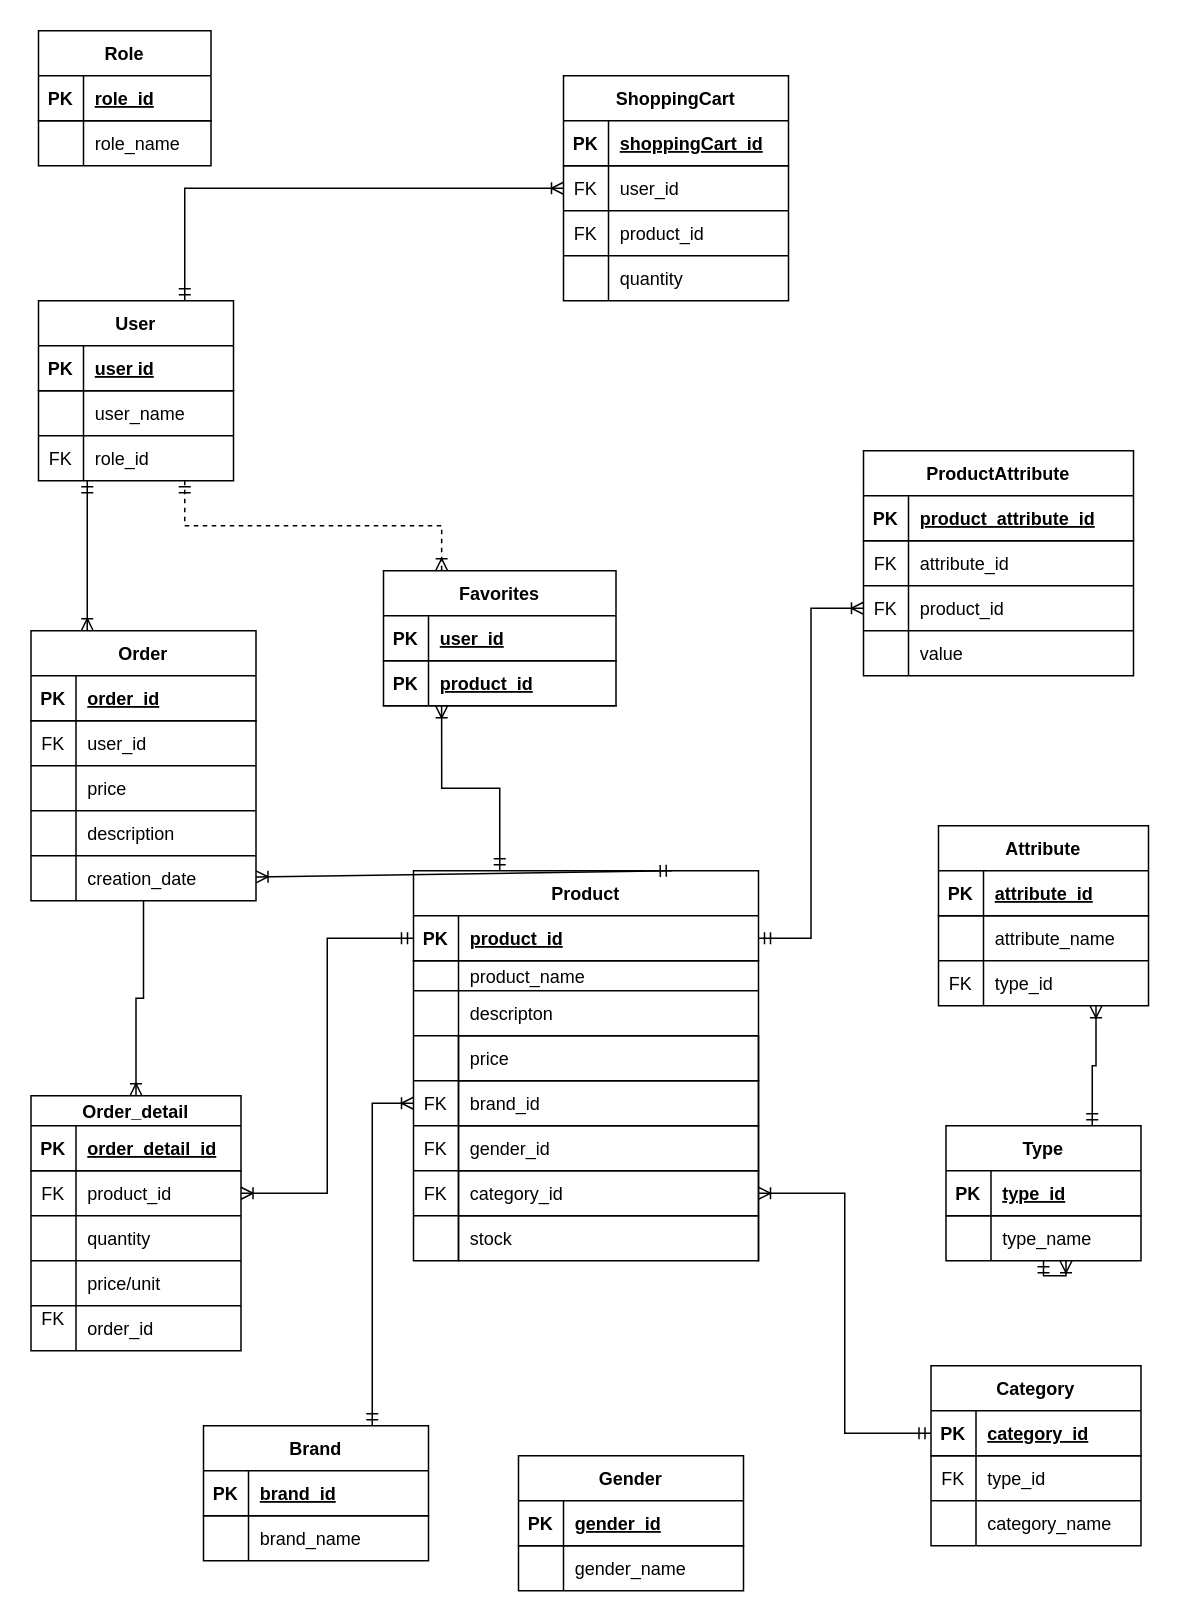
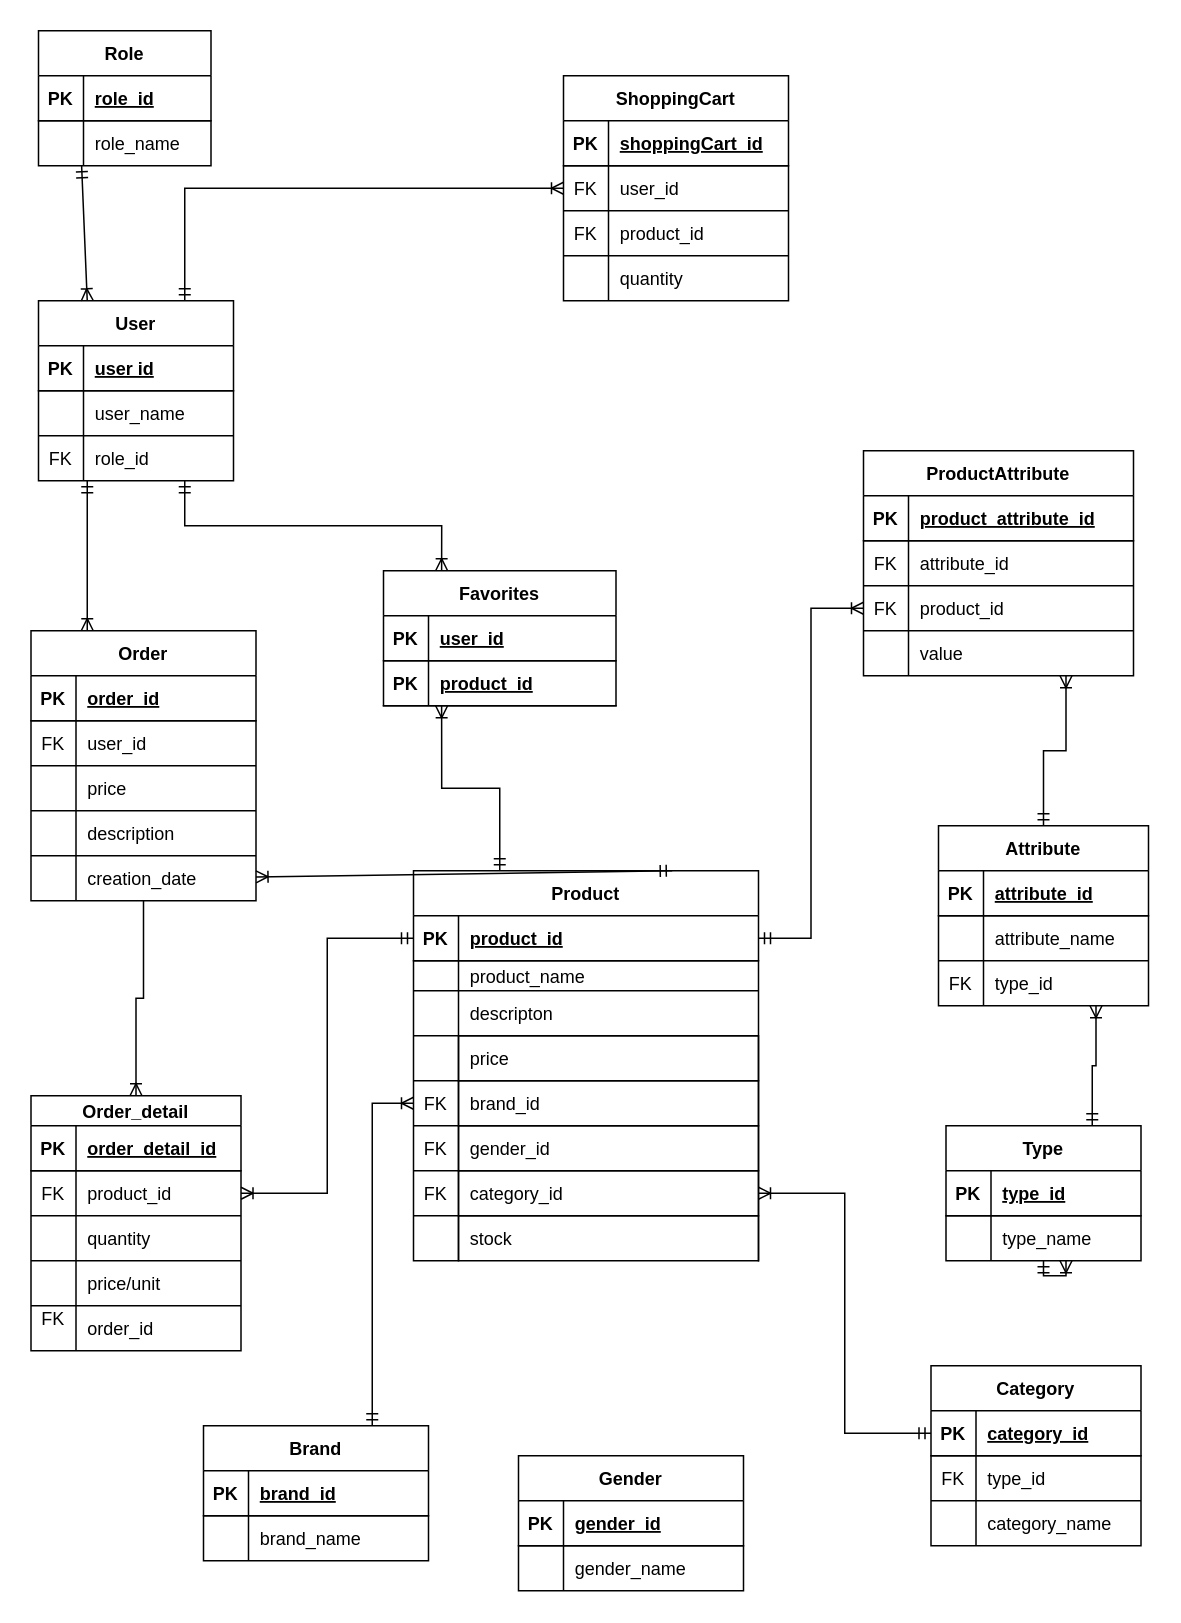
edge "Role" -- "User": added
edge "User" -- "Favorites": style dashed -> solid
edge "ProductAttribute" -- "Attribute": added
